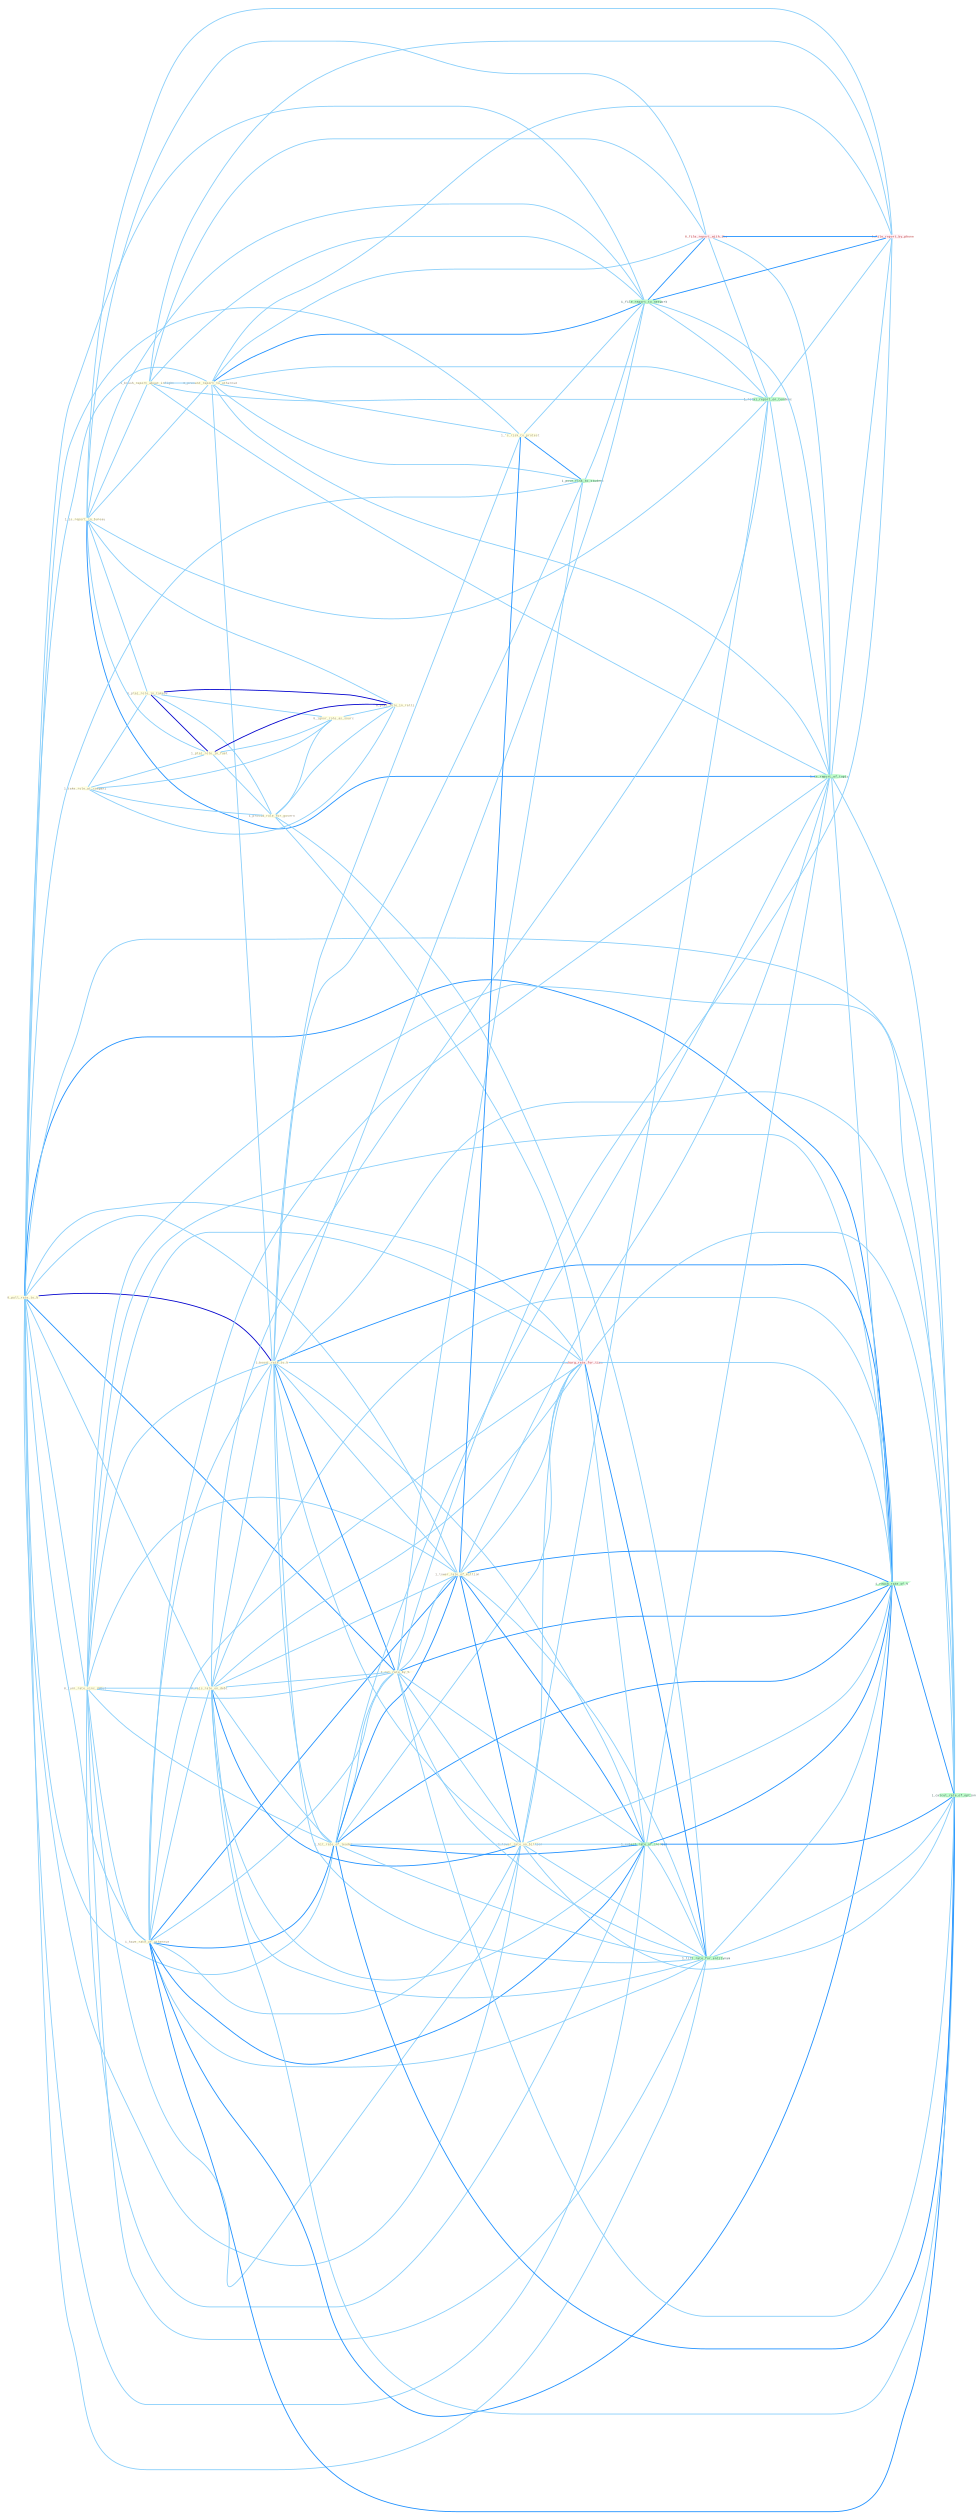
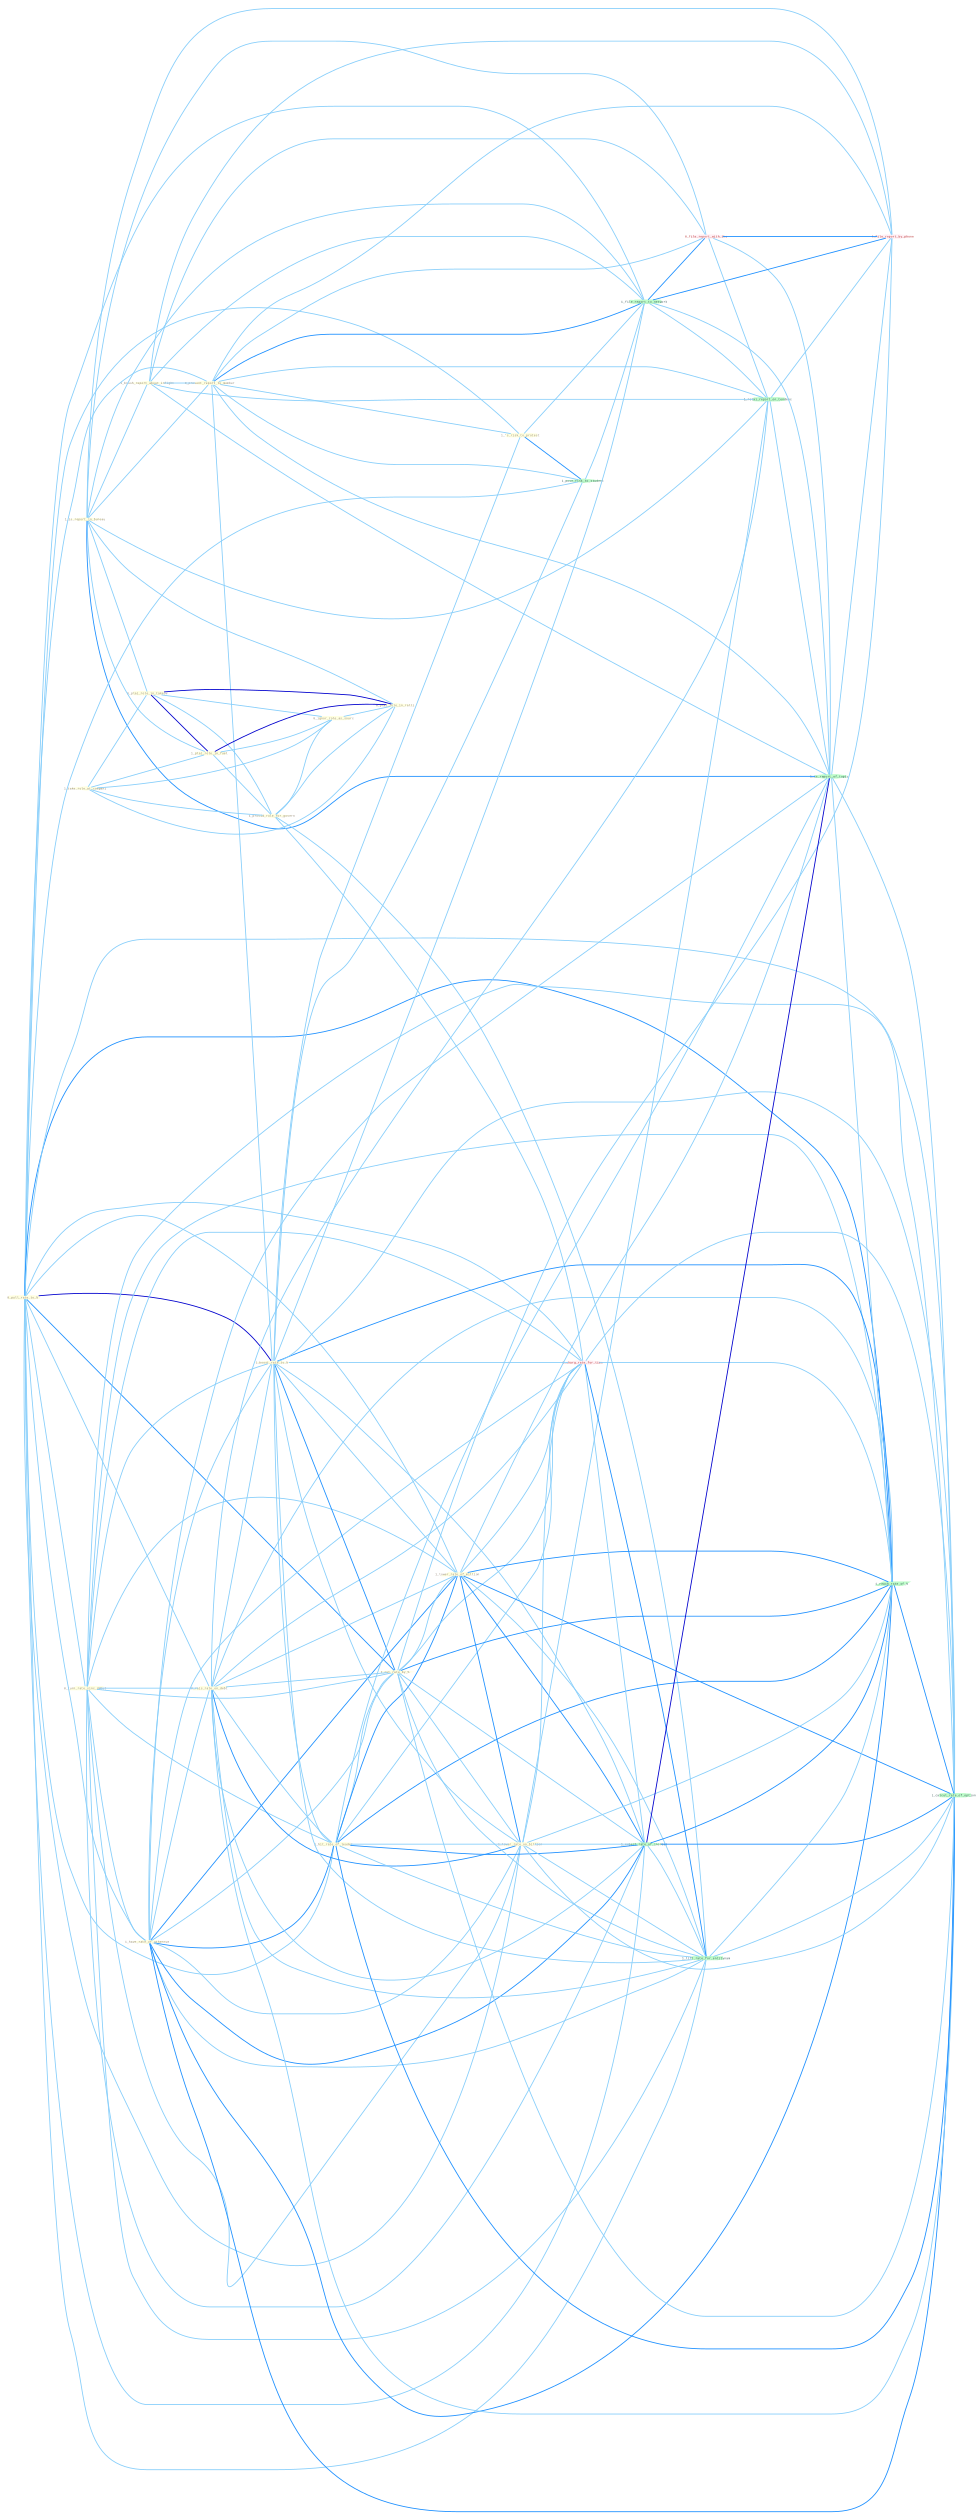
node "0_present_report_to_othernum": label "0_present_report_to_othernum" -> "0_present_report_to_member"
edge "1_'s_risk_to_protest" -- "1_lower_rate_of_million": now "1_calcul_rate_of_option" -- "1_lower_rate_of_million"
edge "1_pose_risk_to_student" -- "0_cut_rate_by_%": now "0_charg_rate_for_time" -- "0_cut_rate_by_%"
edge "1_is_report_of_topic" -- "1_expect_rate_of_increas": color #87cefa -> #0000cd
